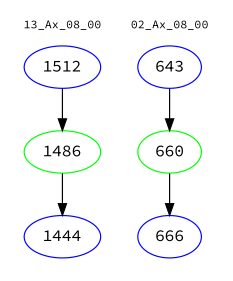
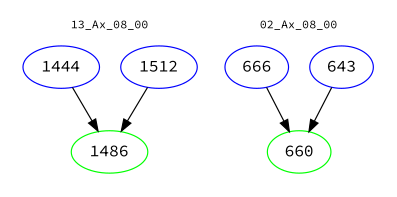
edge "1486" -> "1444": reversed
edge "660" -> "666": reversed
